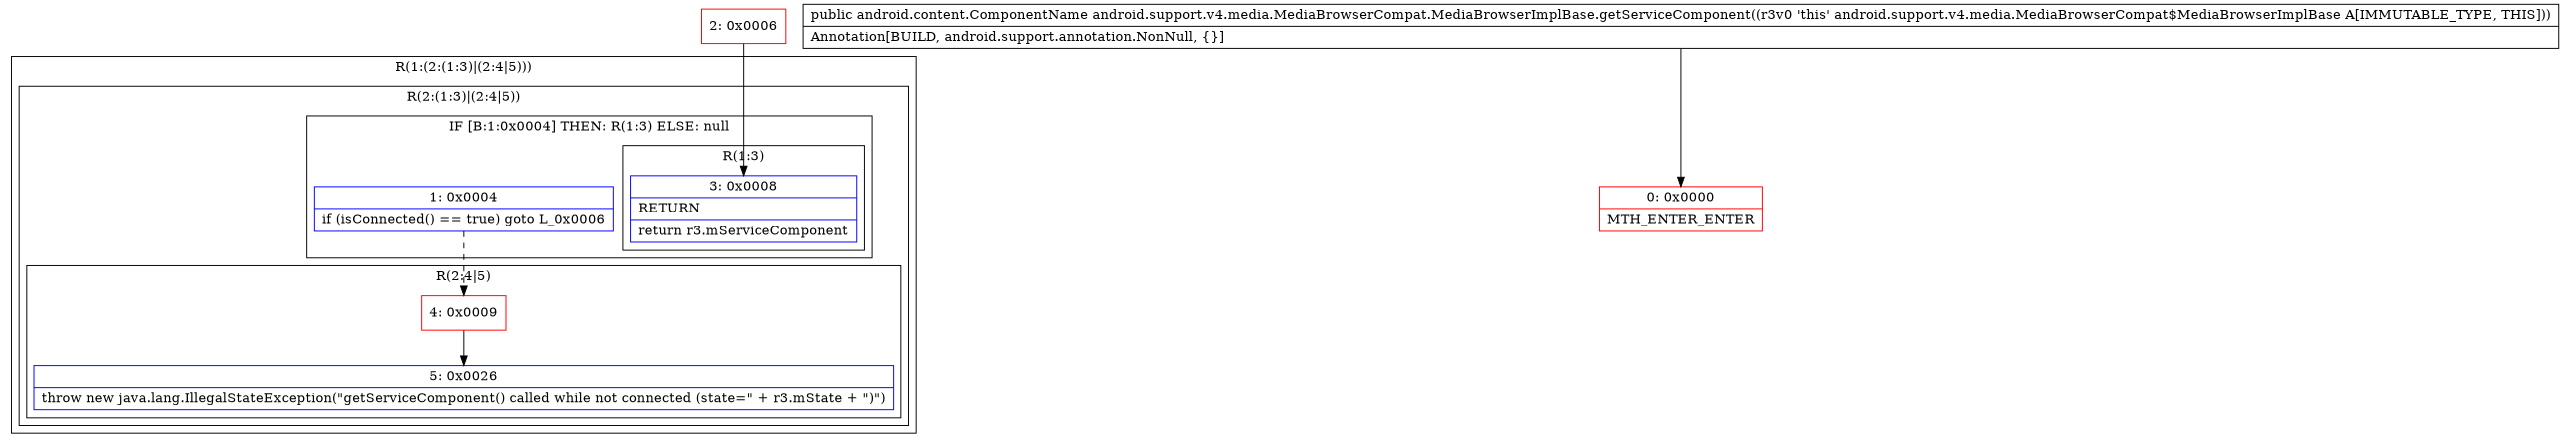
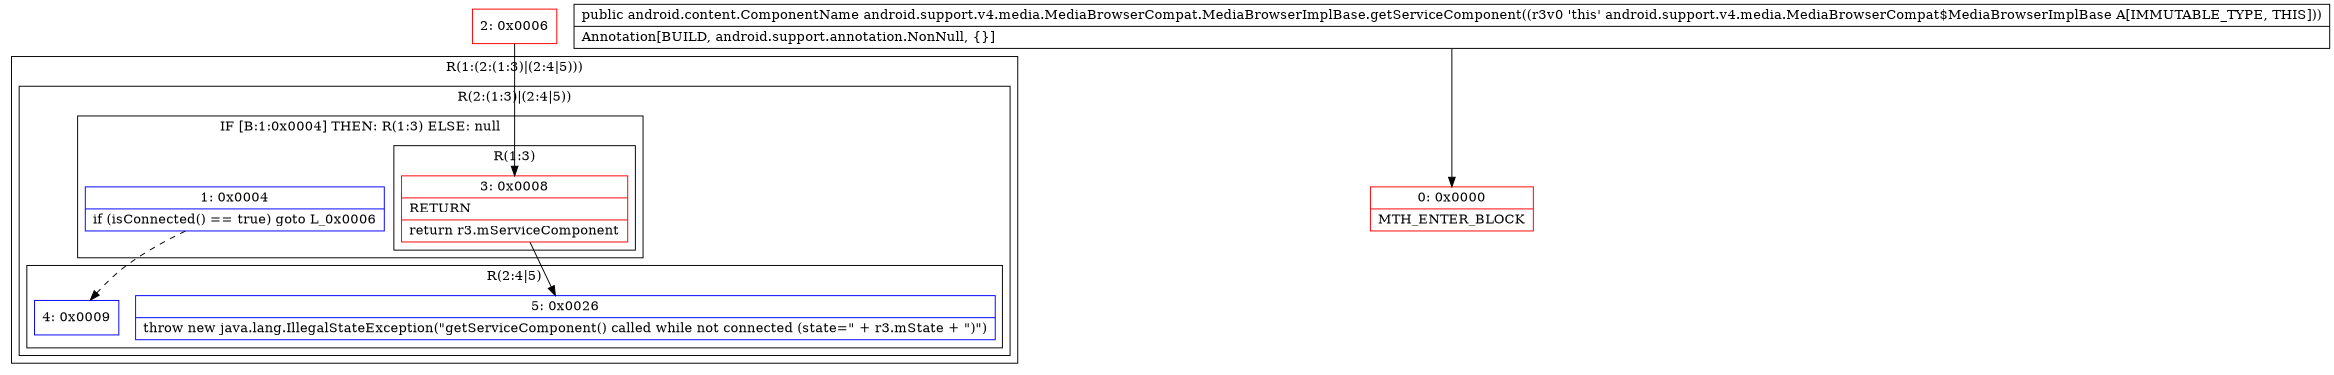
node "3: 0x0008": color blue -> red
node "0: 0x0000": text "MTH_ENTER_ENTER" -> "MTH_ENTER_BLOCK"
node "4: 0x0009": color red -> blue
edge "4: 0x0009" -> "5: 0x0026": now "3: 0x0008" -> "5: 0x0026"
